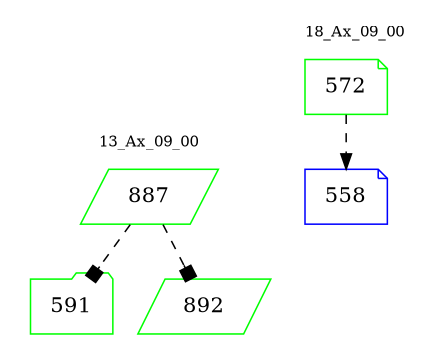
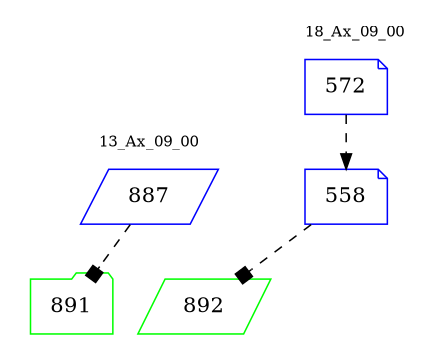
node "572": color green -> blue
node "887": color green -> blue
edge "887" -> "892": now "558" -> "892"
node "591": label "591" -> "891"
